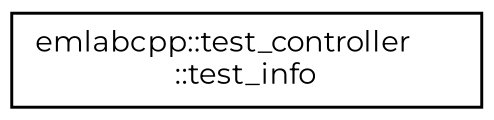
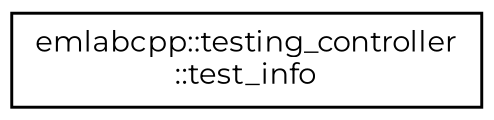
node "emlabcpp::test_controller ::test_info": label "emlabcpp::test_controller ::test_info" -> "emlabcpp::testing_controller ::test_info"
